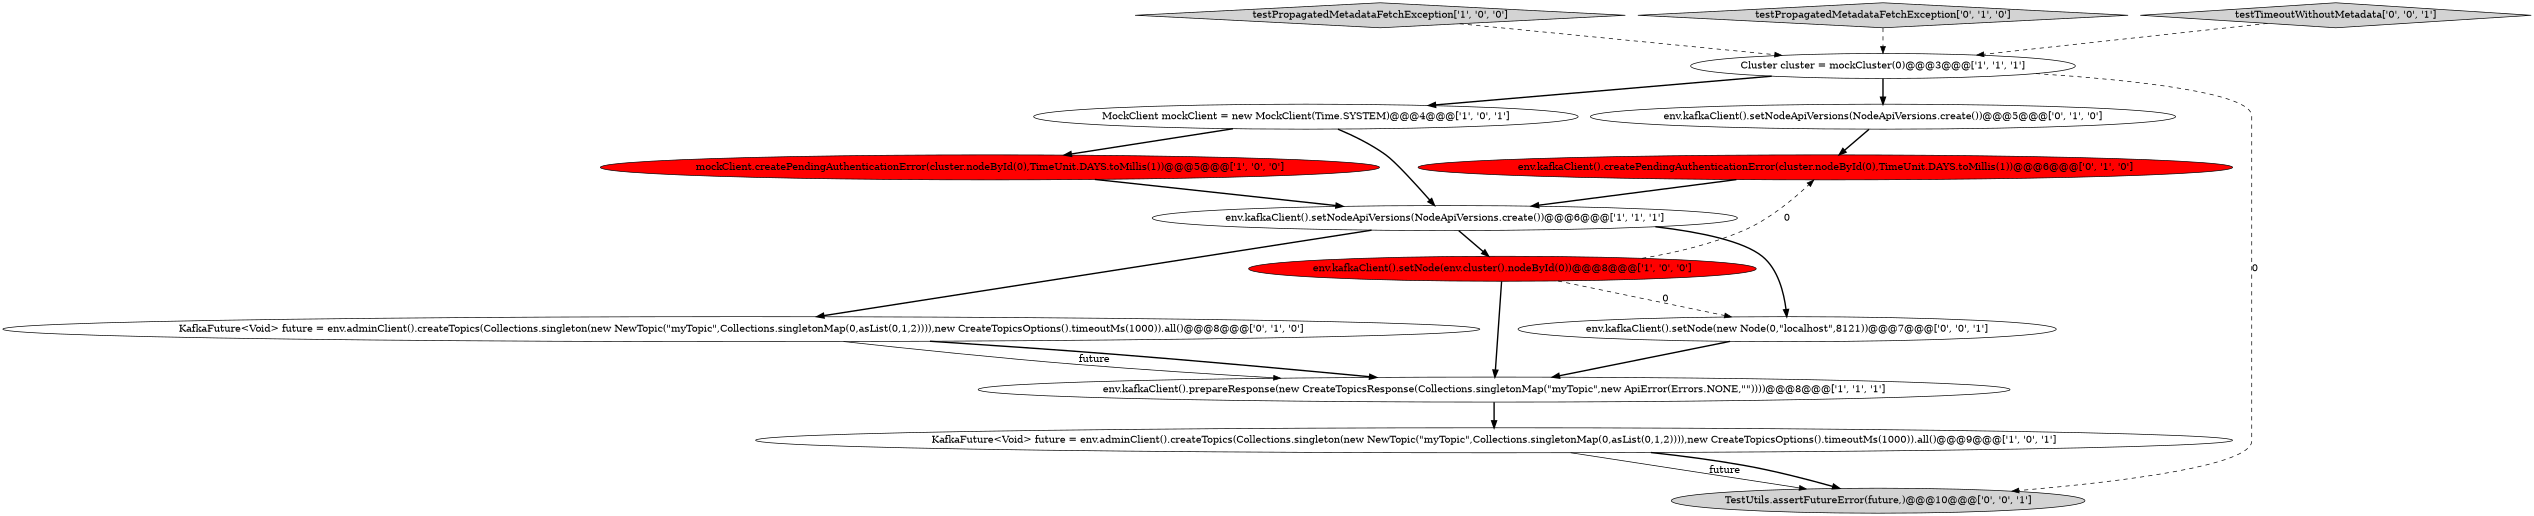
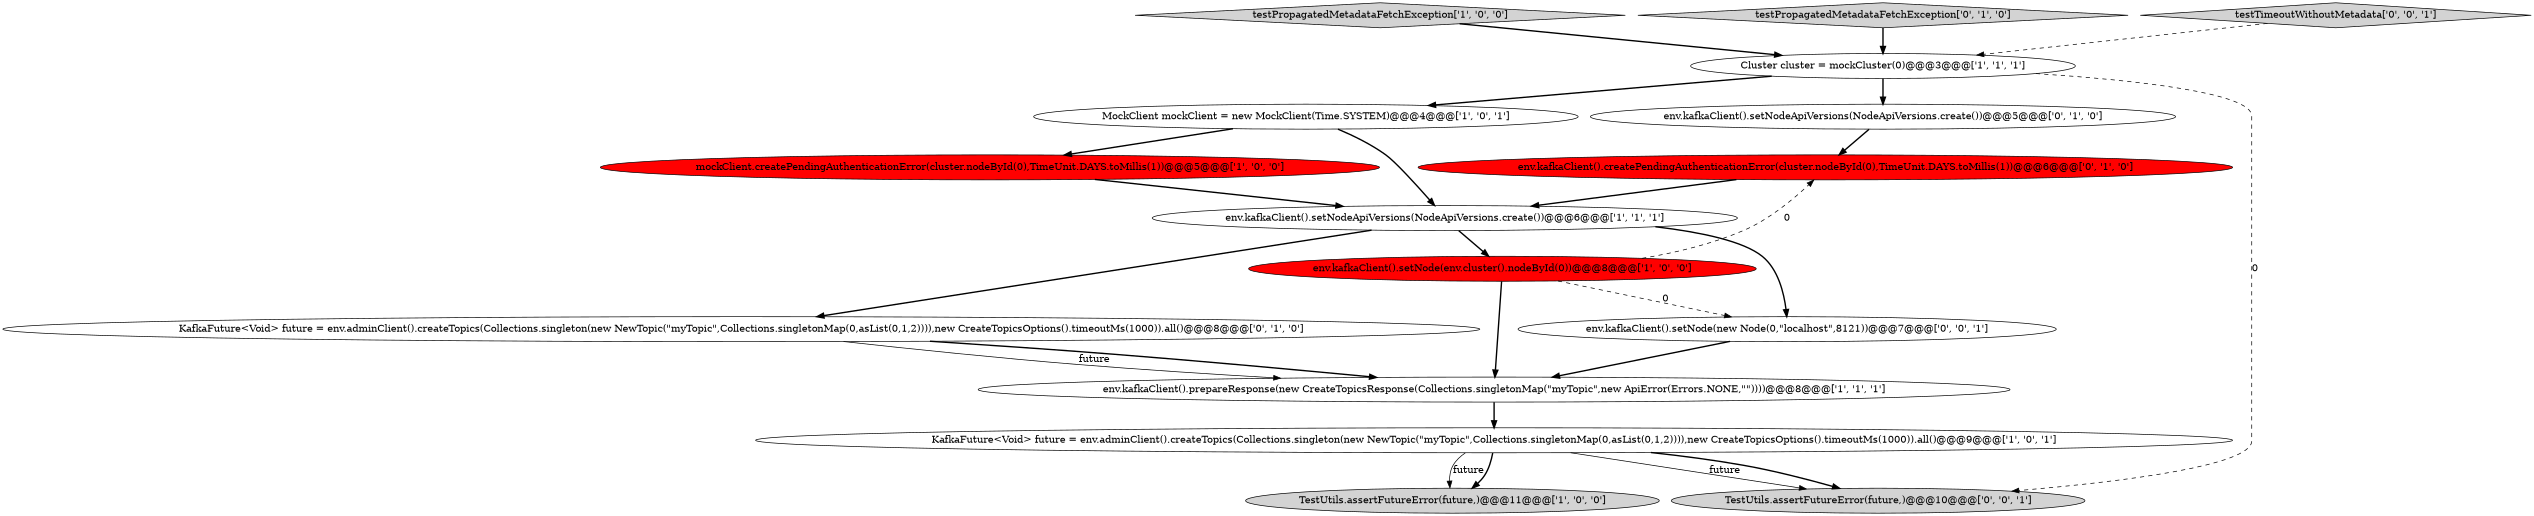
edge "testPropagatedMetadataFetchException['0', '1', '0']" -> "Cluster cluster = mockCluster(0)@@@3@@@['1', '1', '1']": style dashed -> bold
edge "testPropagatedMetadataFetchException['1', '0', '0']" -> "Cluster cluster = mockCluster(0)@@@3@@@['1', '1', '1']": style dashed -> bold
node "TestUtils.assertFutureError(future,)@@@11@@@['1', '0', '0']": added
